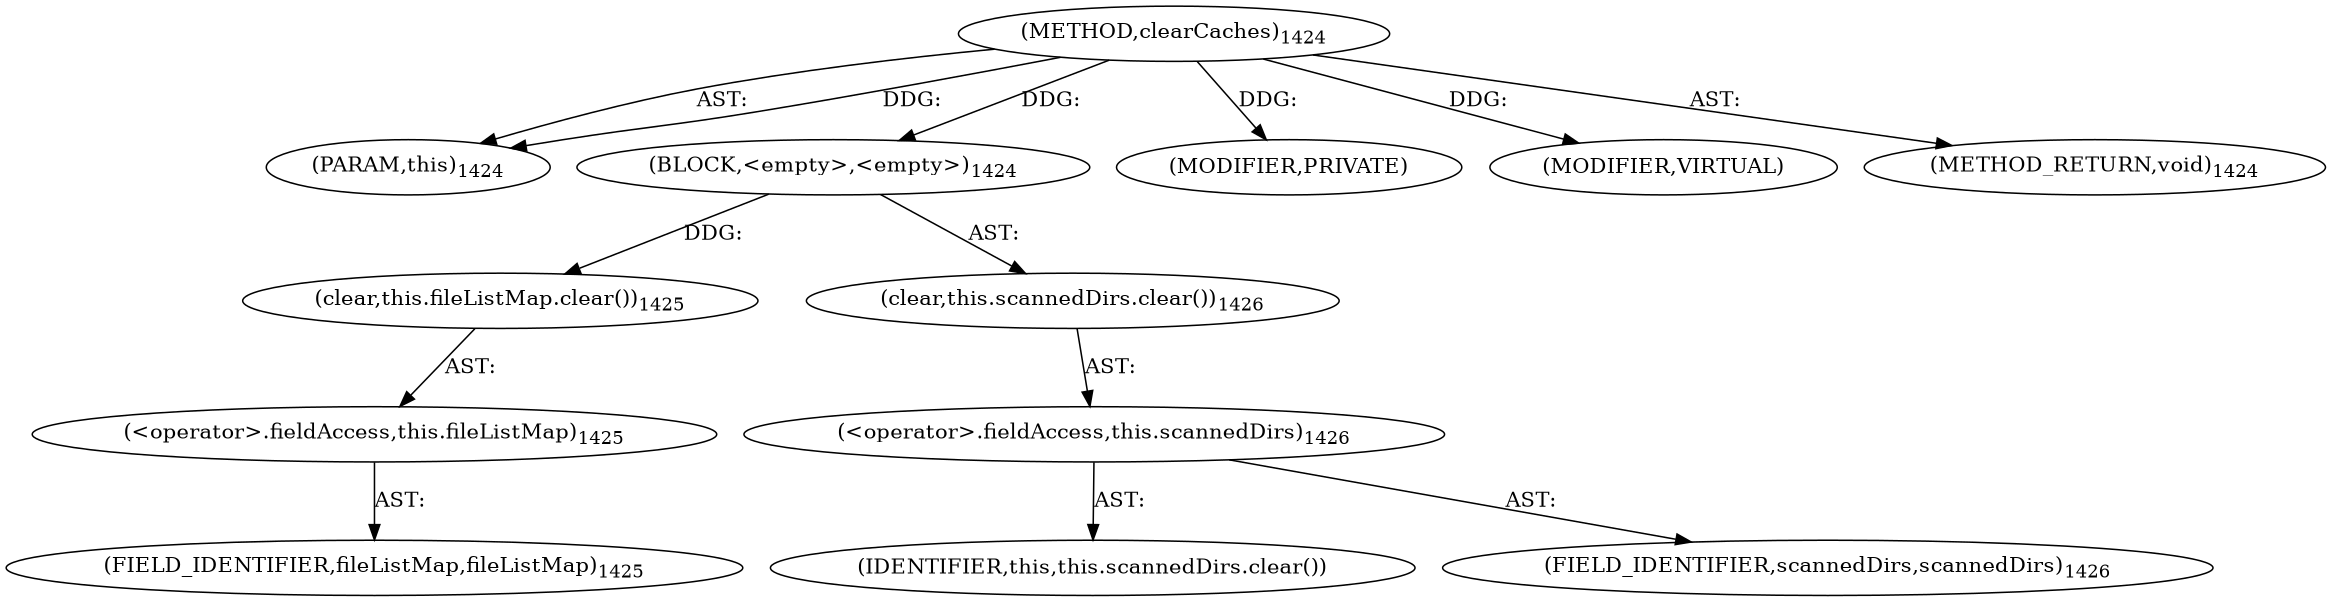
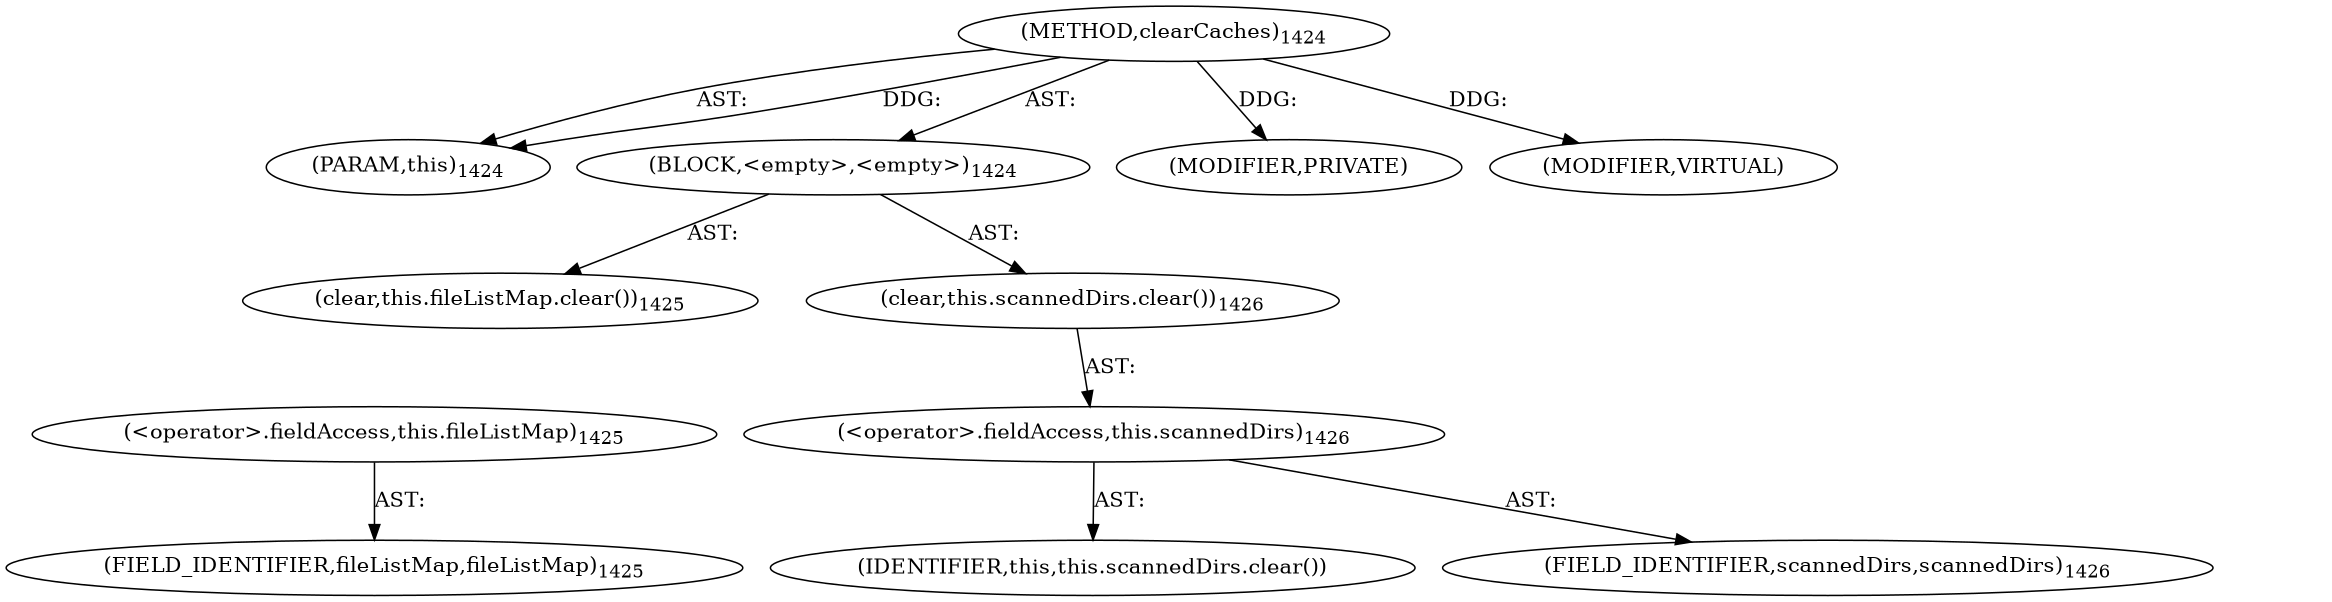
edge "(METHOD,clearCaches)" -> "(BLOCK,<empty>,<empty>)": label "DDG: " -> "AST: "
node "(METHOD_RETURN,void)": removed
edge "(BLOCK,<empty>,<empty>)" -> "(clear,this.fileListMap.clear())": label "DDG: " -> "AST: "
edge "(clear,this.fileListMap.clear())" -> "(<operator>.fieldAccess,this.fileListMap)": removed, label "AST:"
